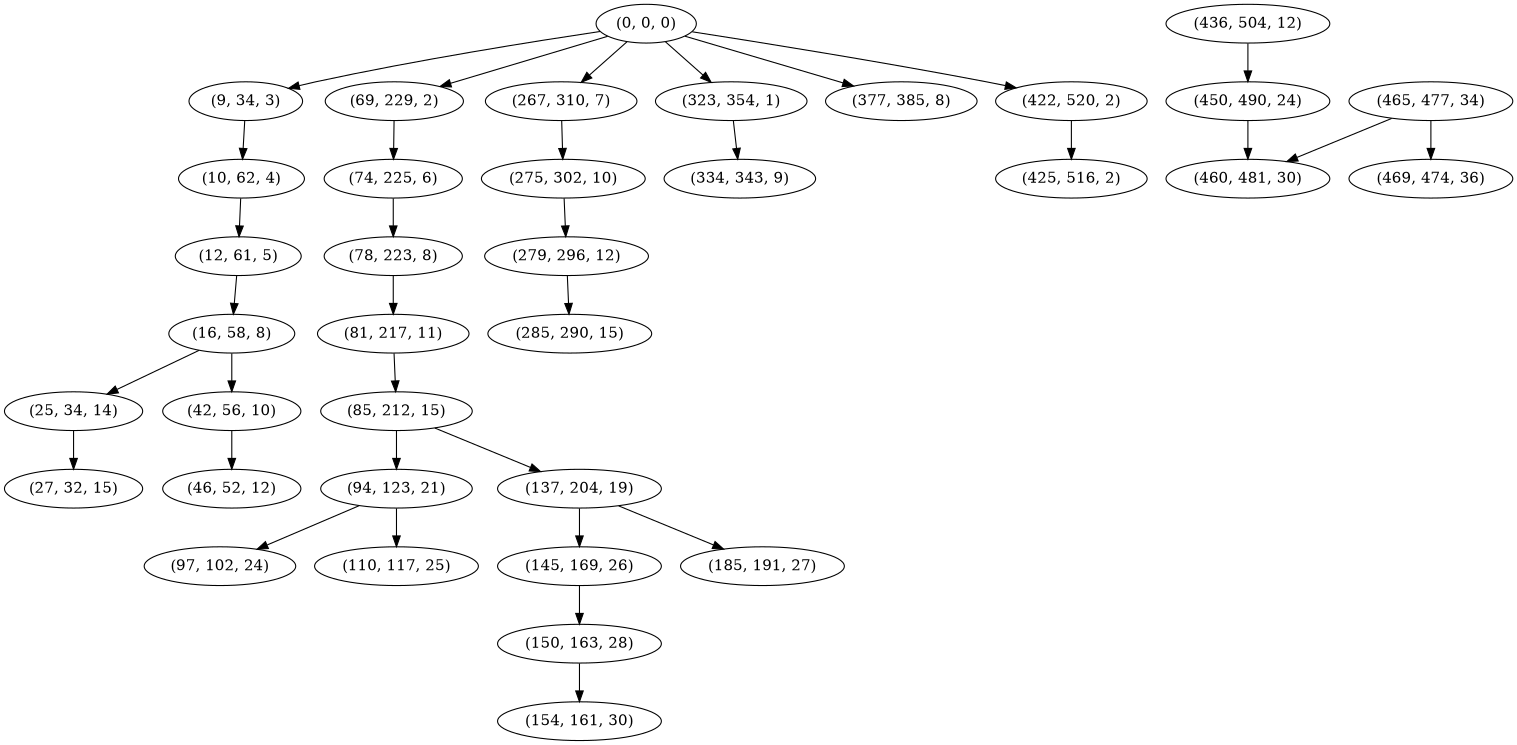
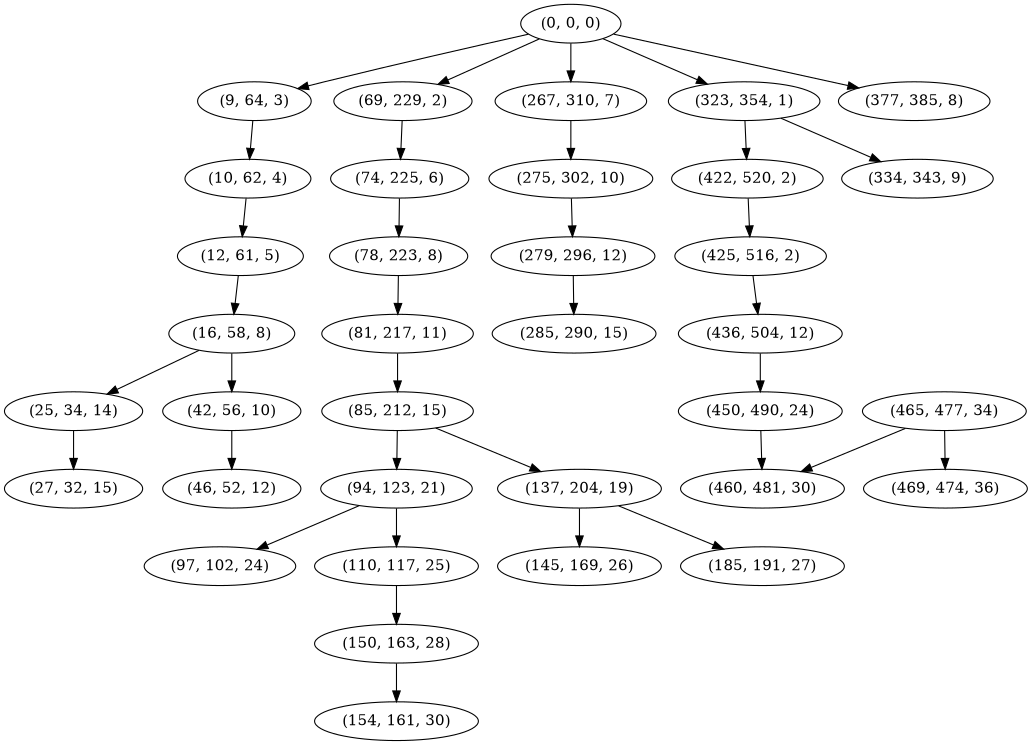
edge "(0, 0, 0)" -> "(422, 520, 2)": now "(323, 354, 1)" -> "(422, 520, 2)"
node "(9, 34, 3)": label "(9, 34, 3)" -> "(9, 64, 3)"
edge "(425, 516, 2)" -> "(436, 504, 12)": added
edge "(145, 169, 26)" -> "(150, 163, 28)": now "(110, 117, 25)" -> "(150, 163, 28)"
